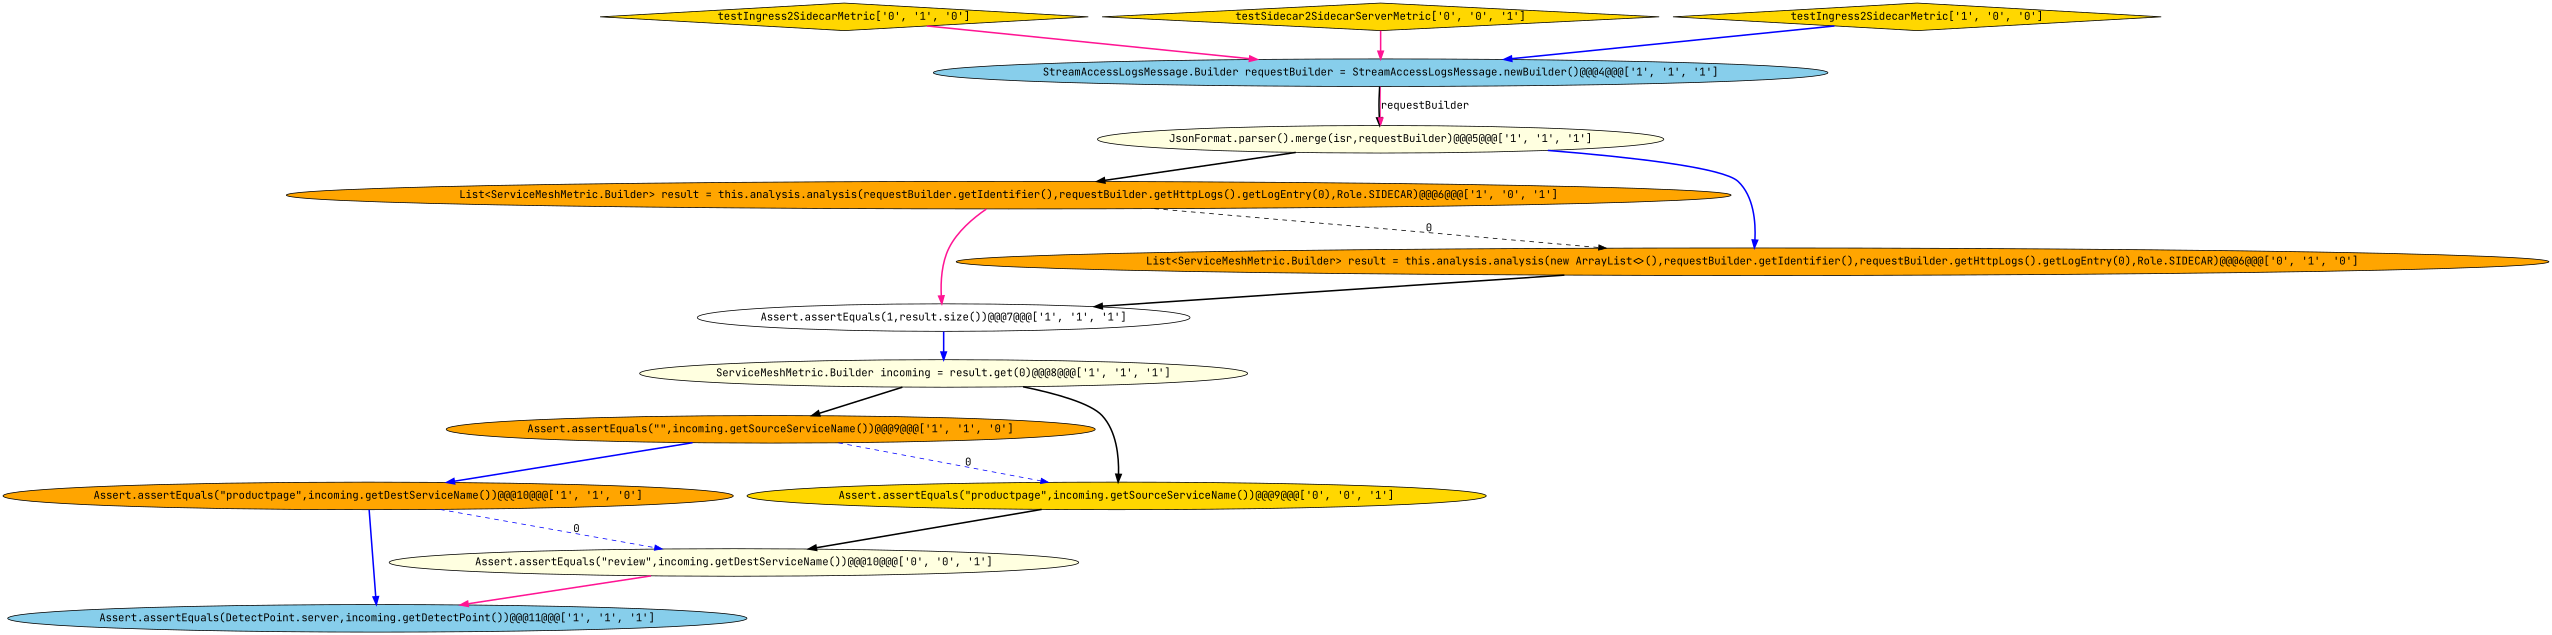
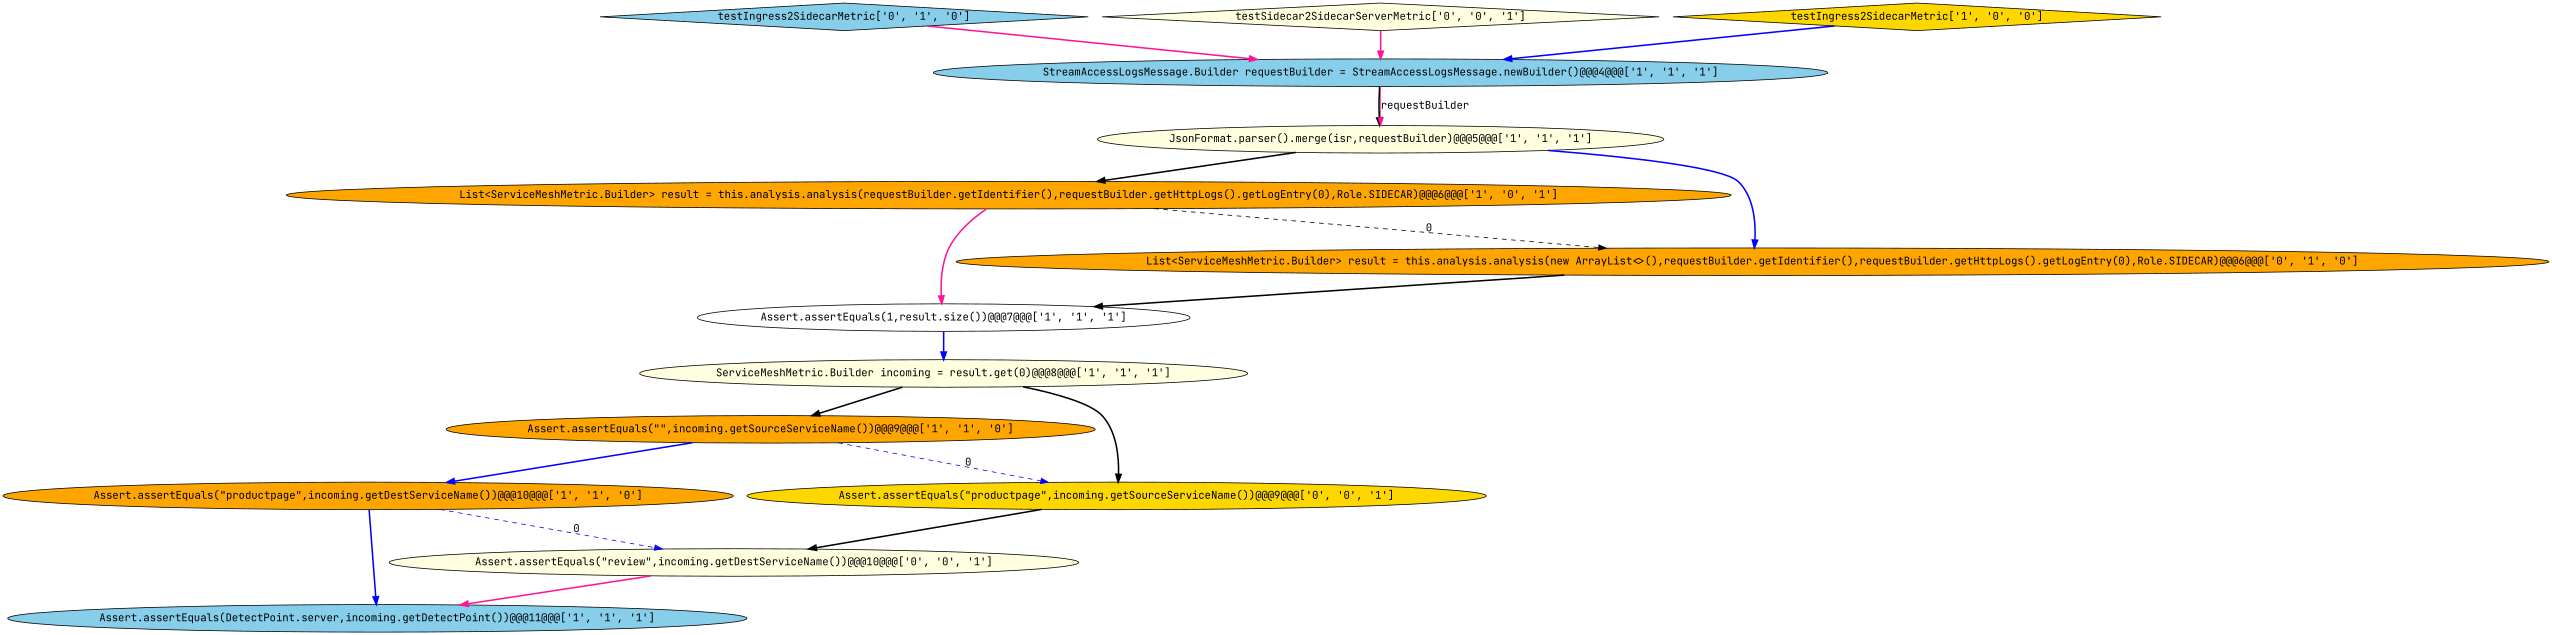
node "testIngress2SidecarMetric['0', '1', '0']": fillcolor gold -> skyblue
node "testSidecar2SidecarServerMetric['0', '0', '1']": fillcolor gold -> lightyellow
